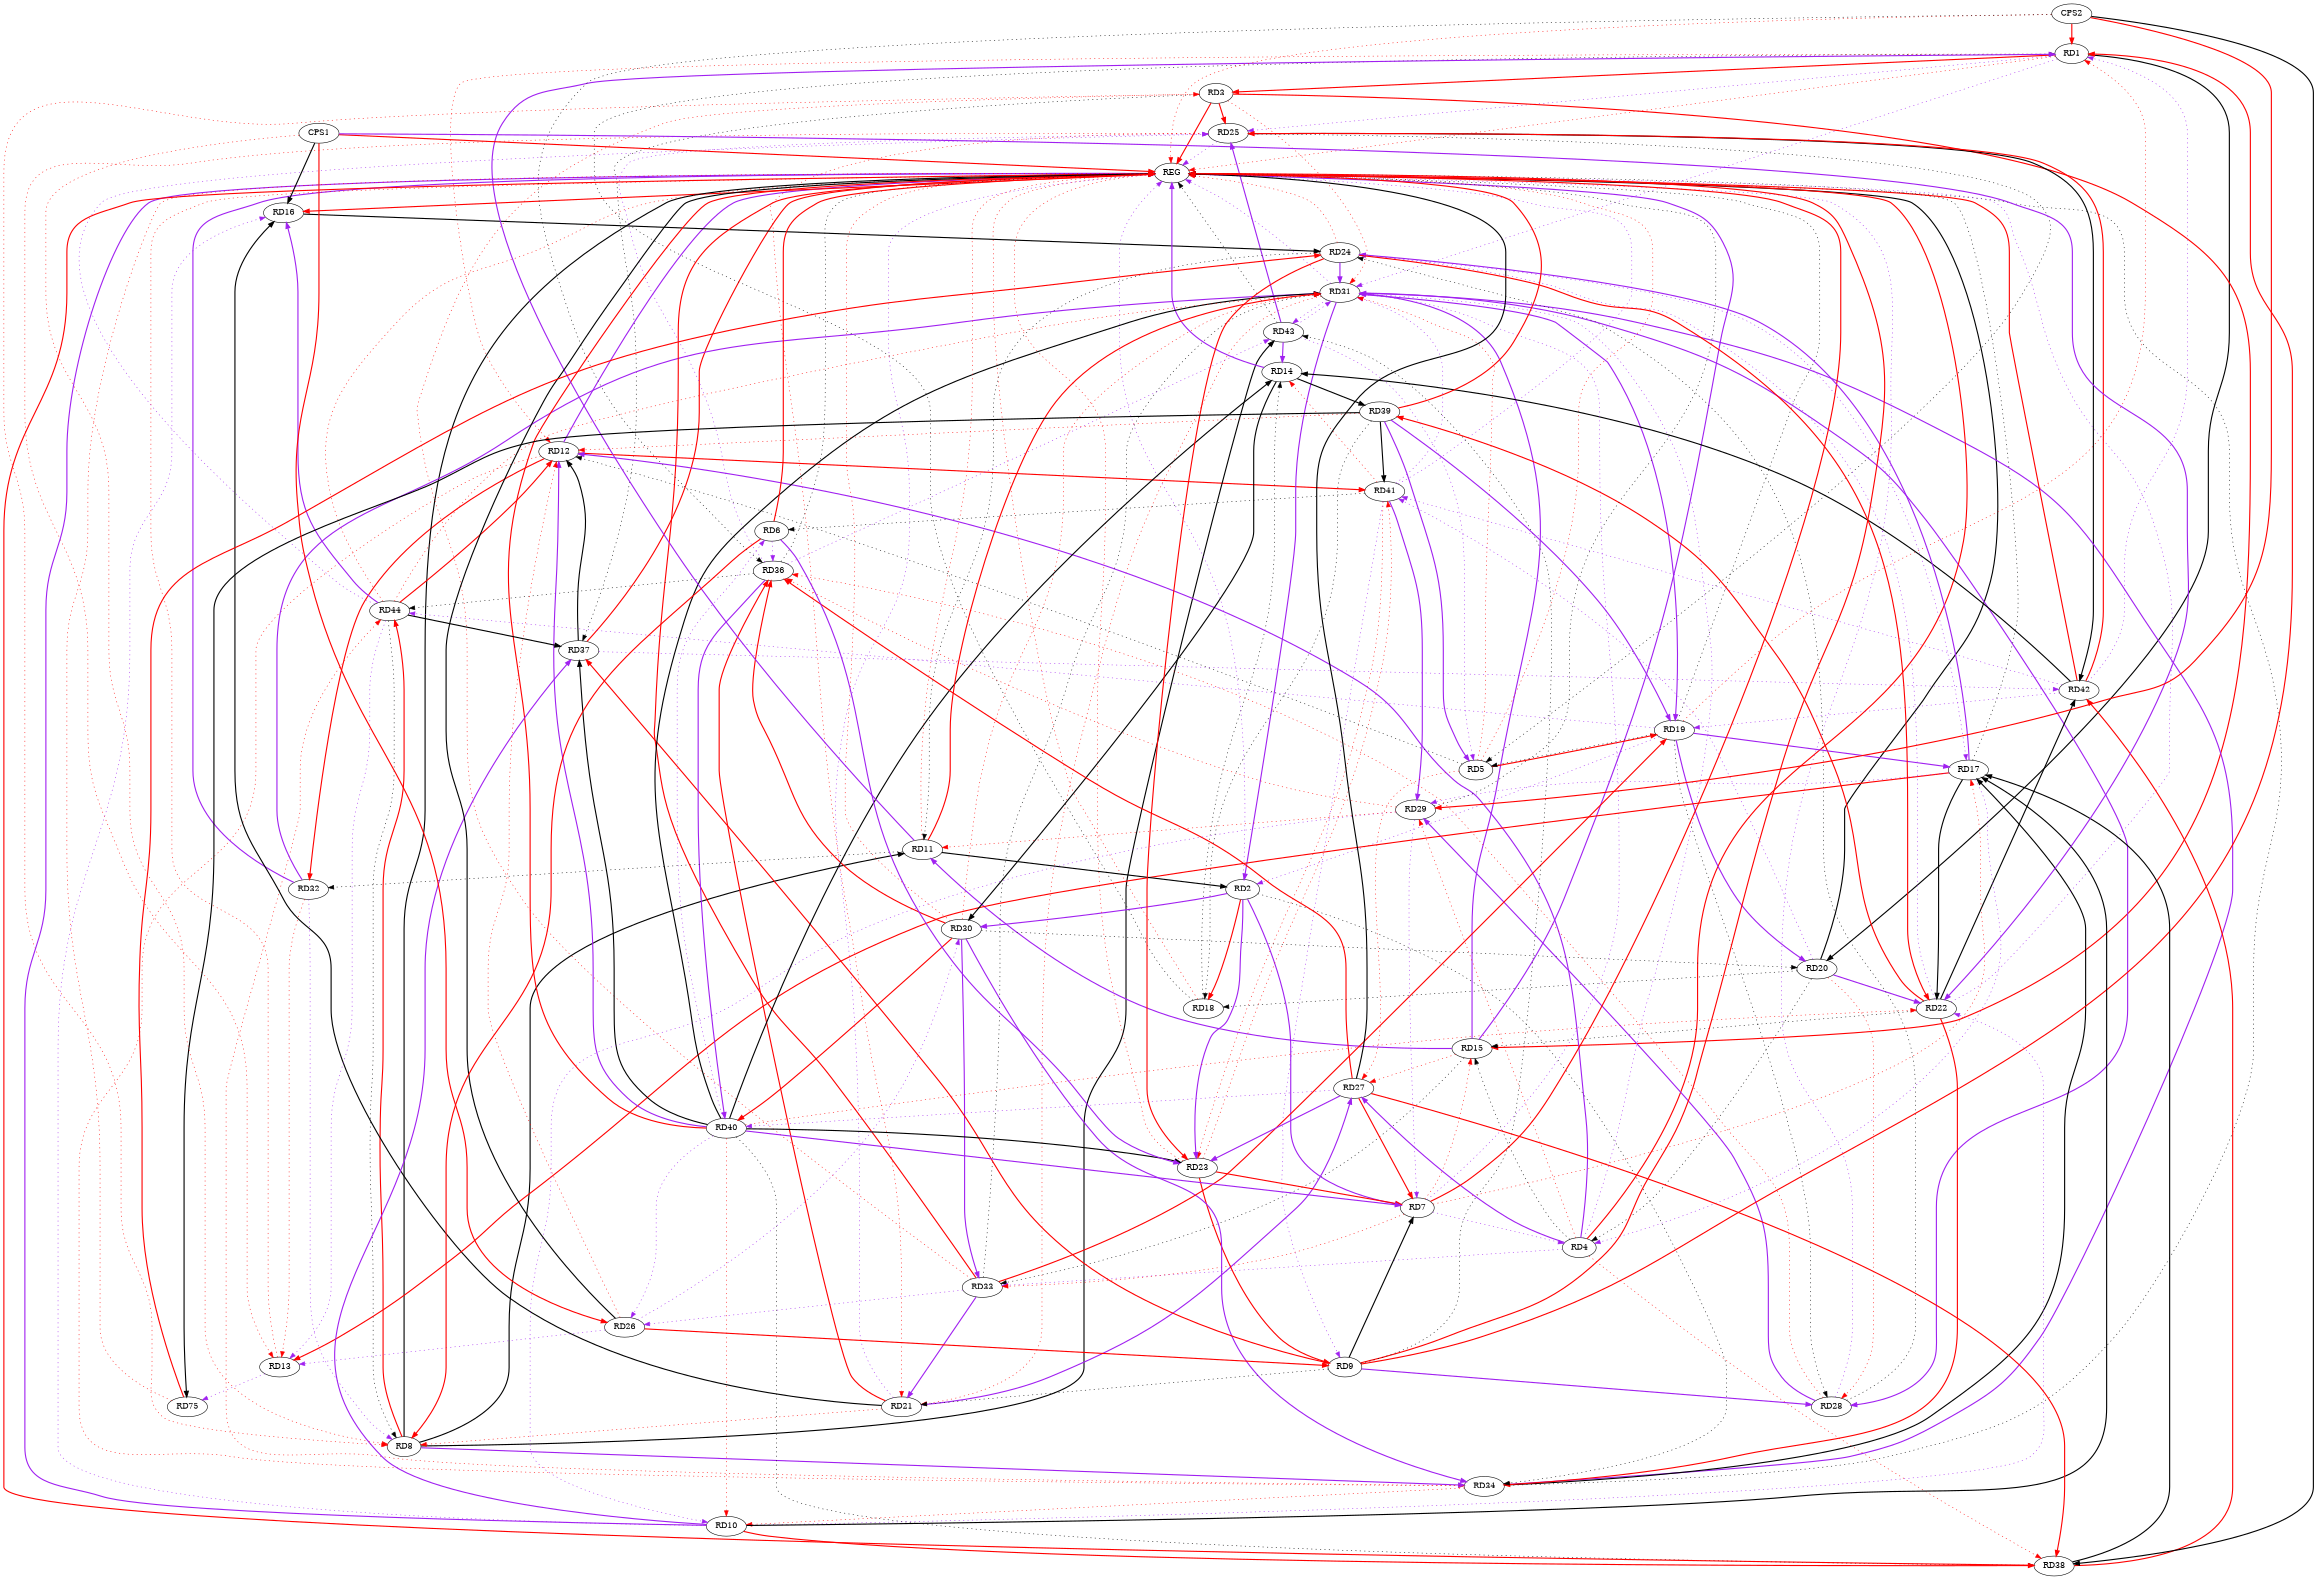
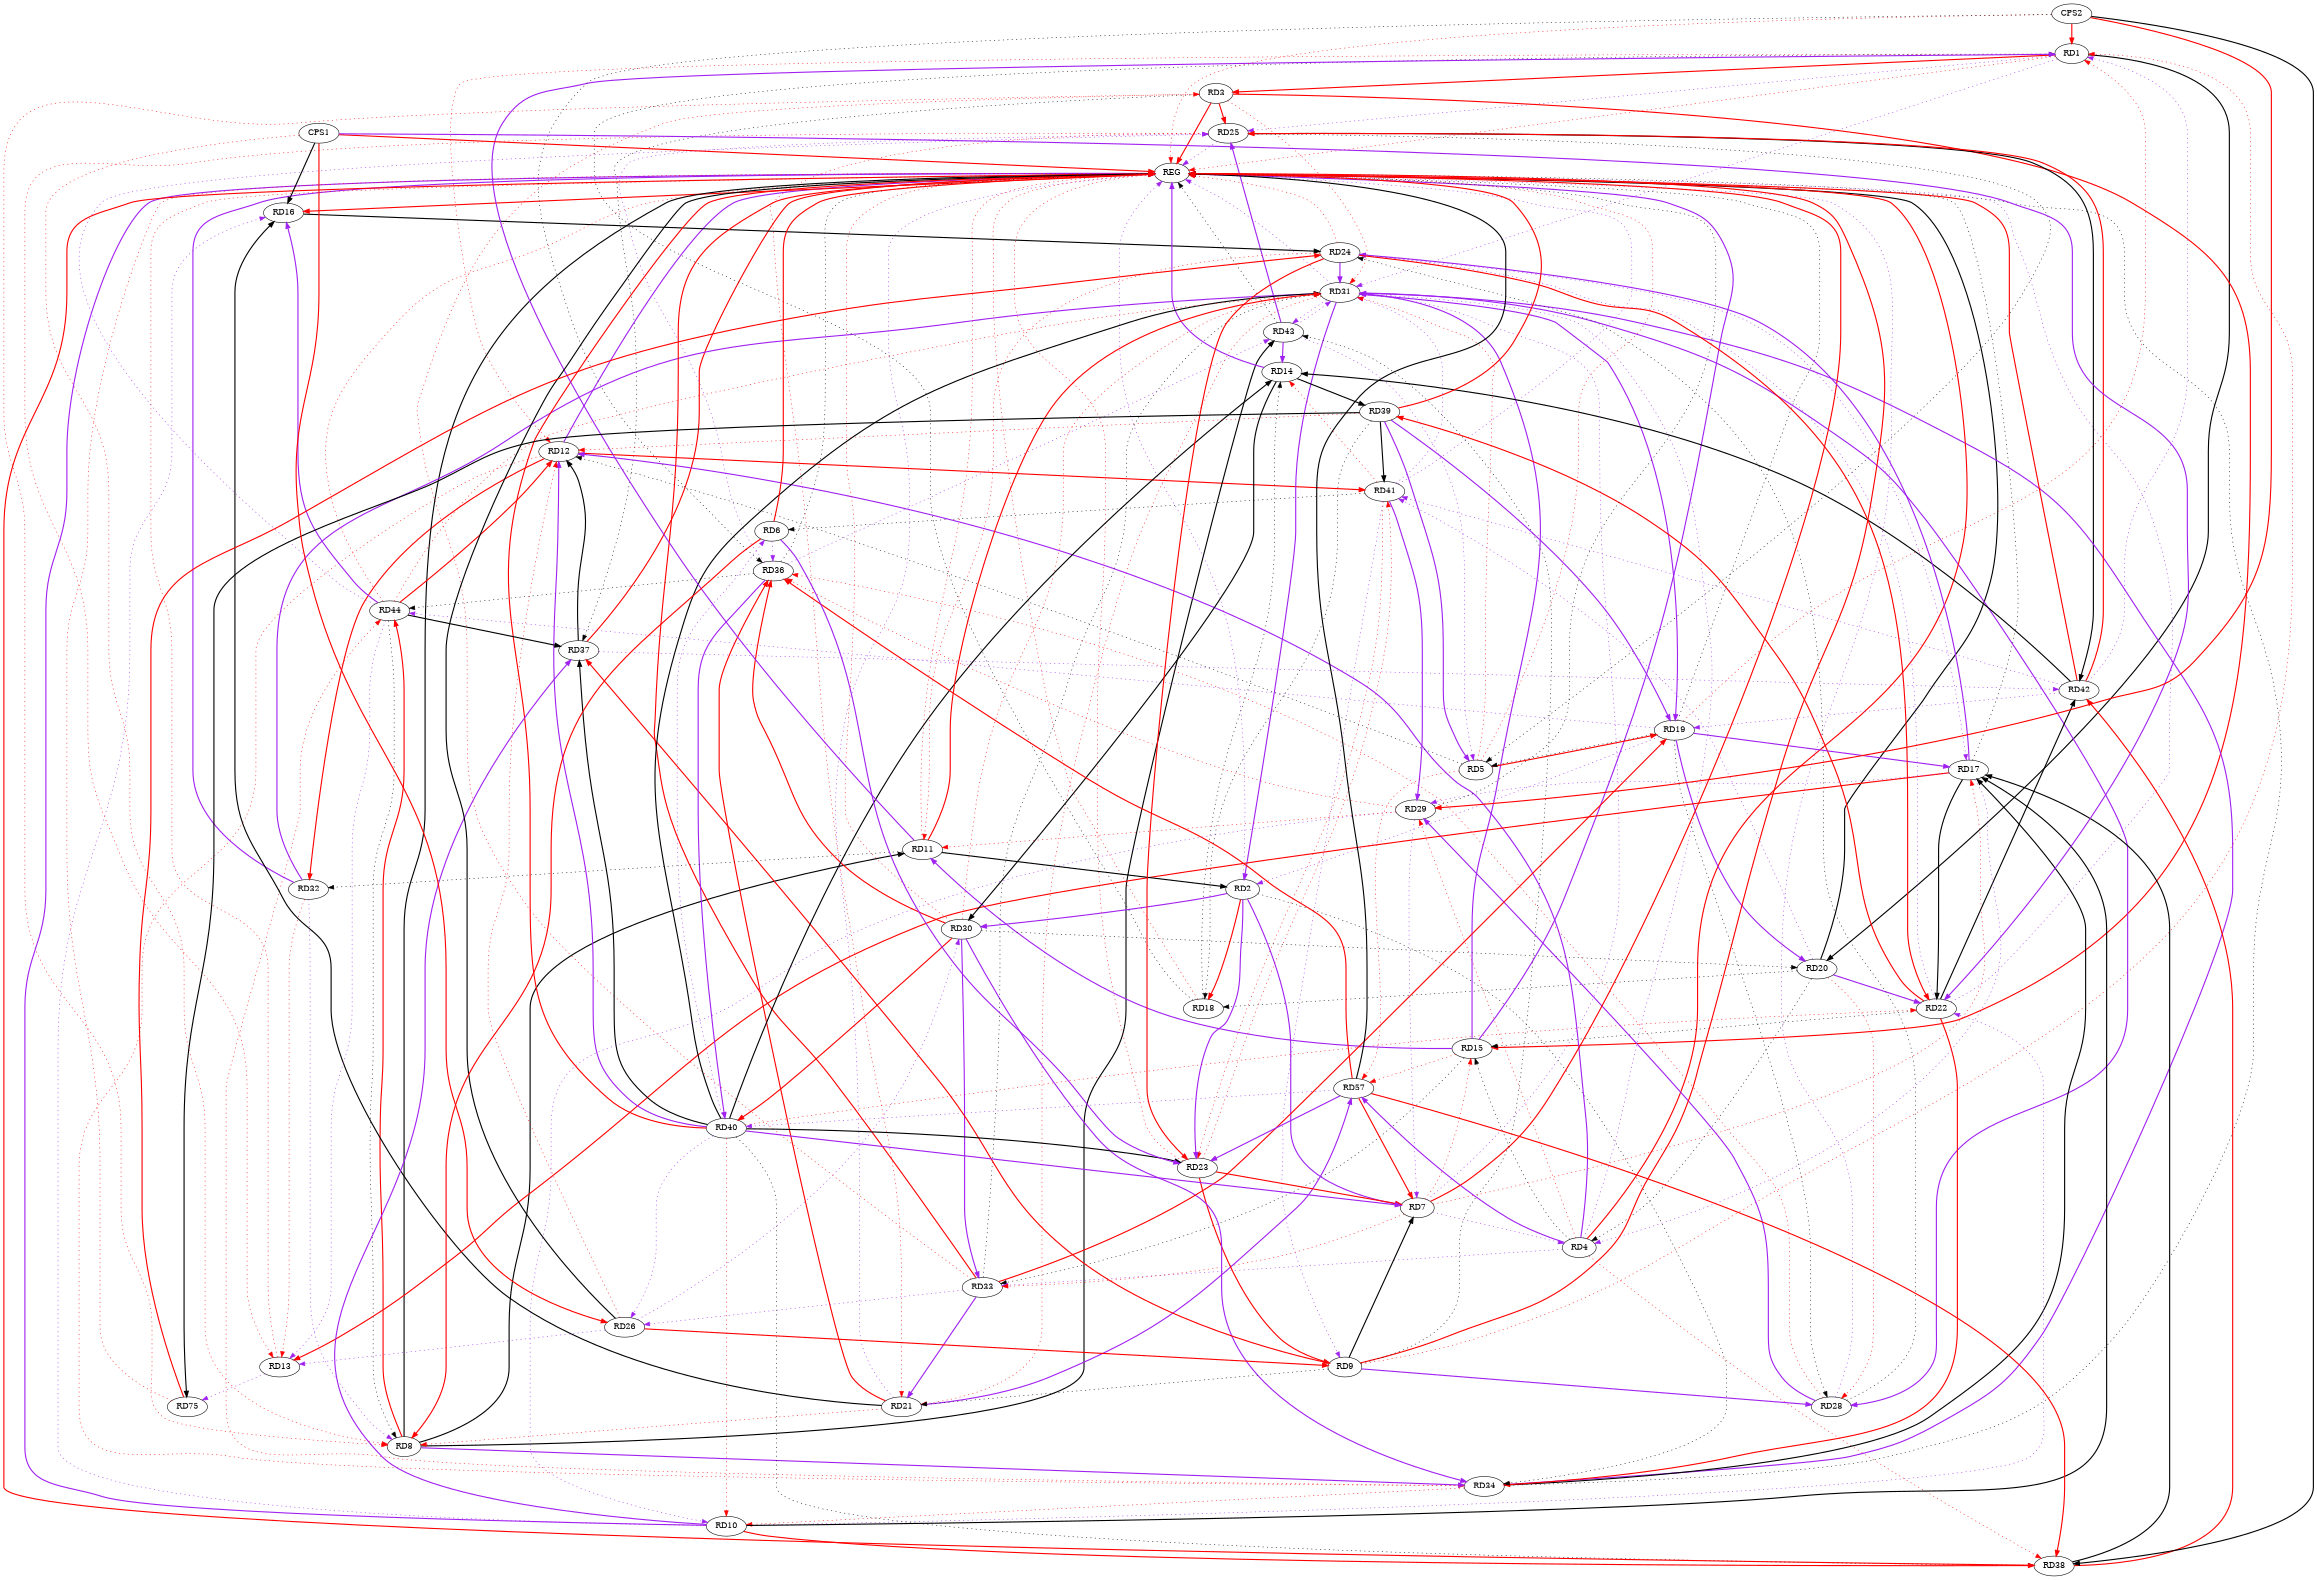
edge "RD24" -> "RD11": color black -> red
edge "RD9" -> "RD1": style bold -> dotted
node "RD27": label "RD27" -> "RD57"
